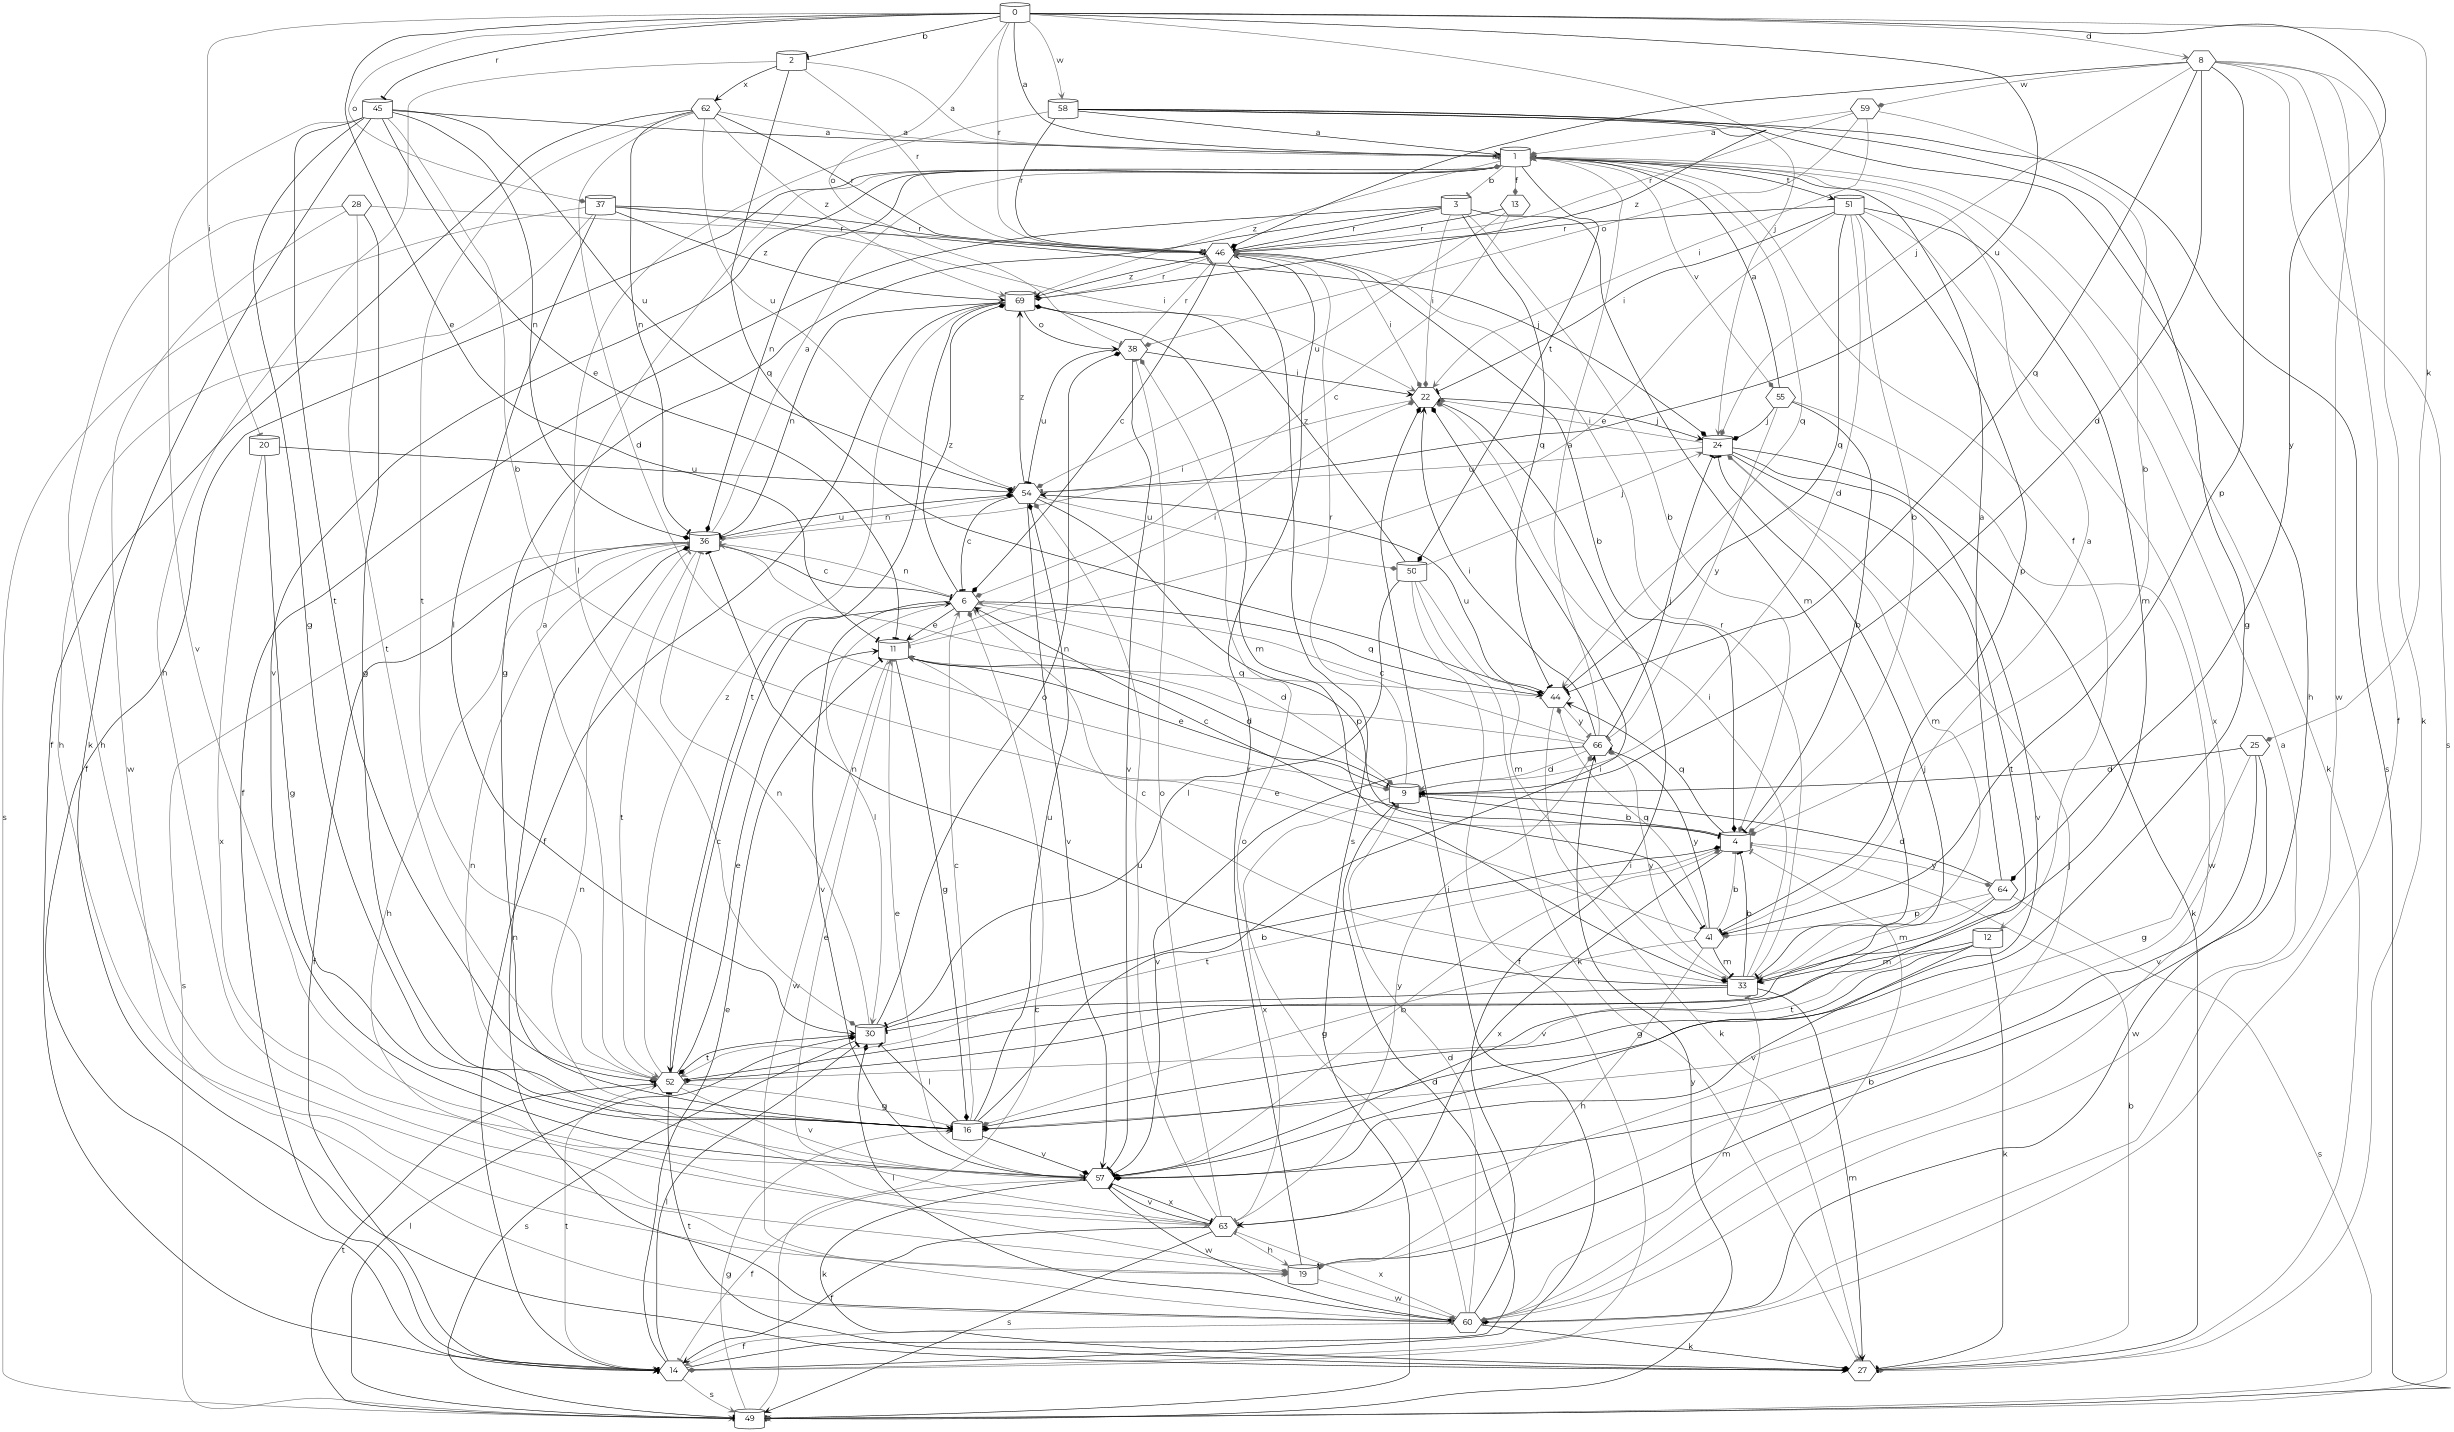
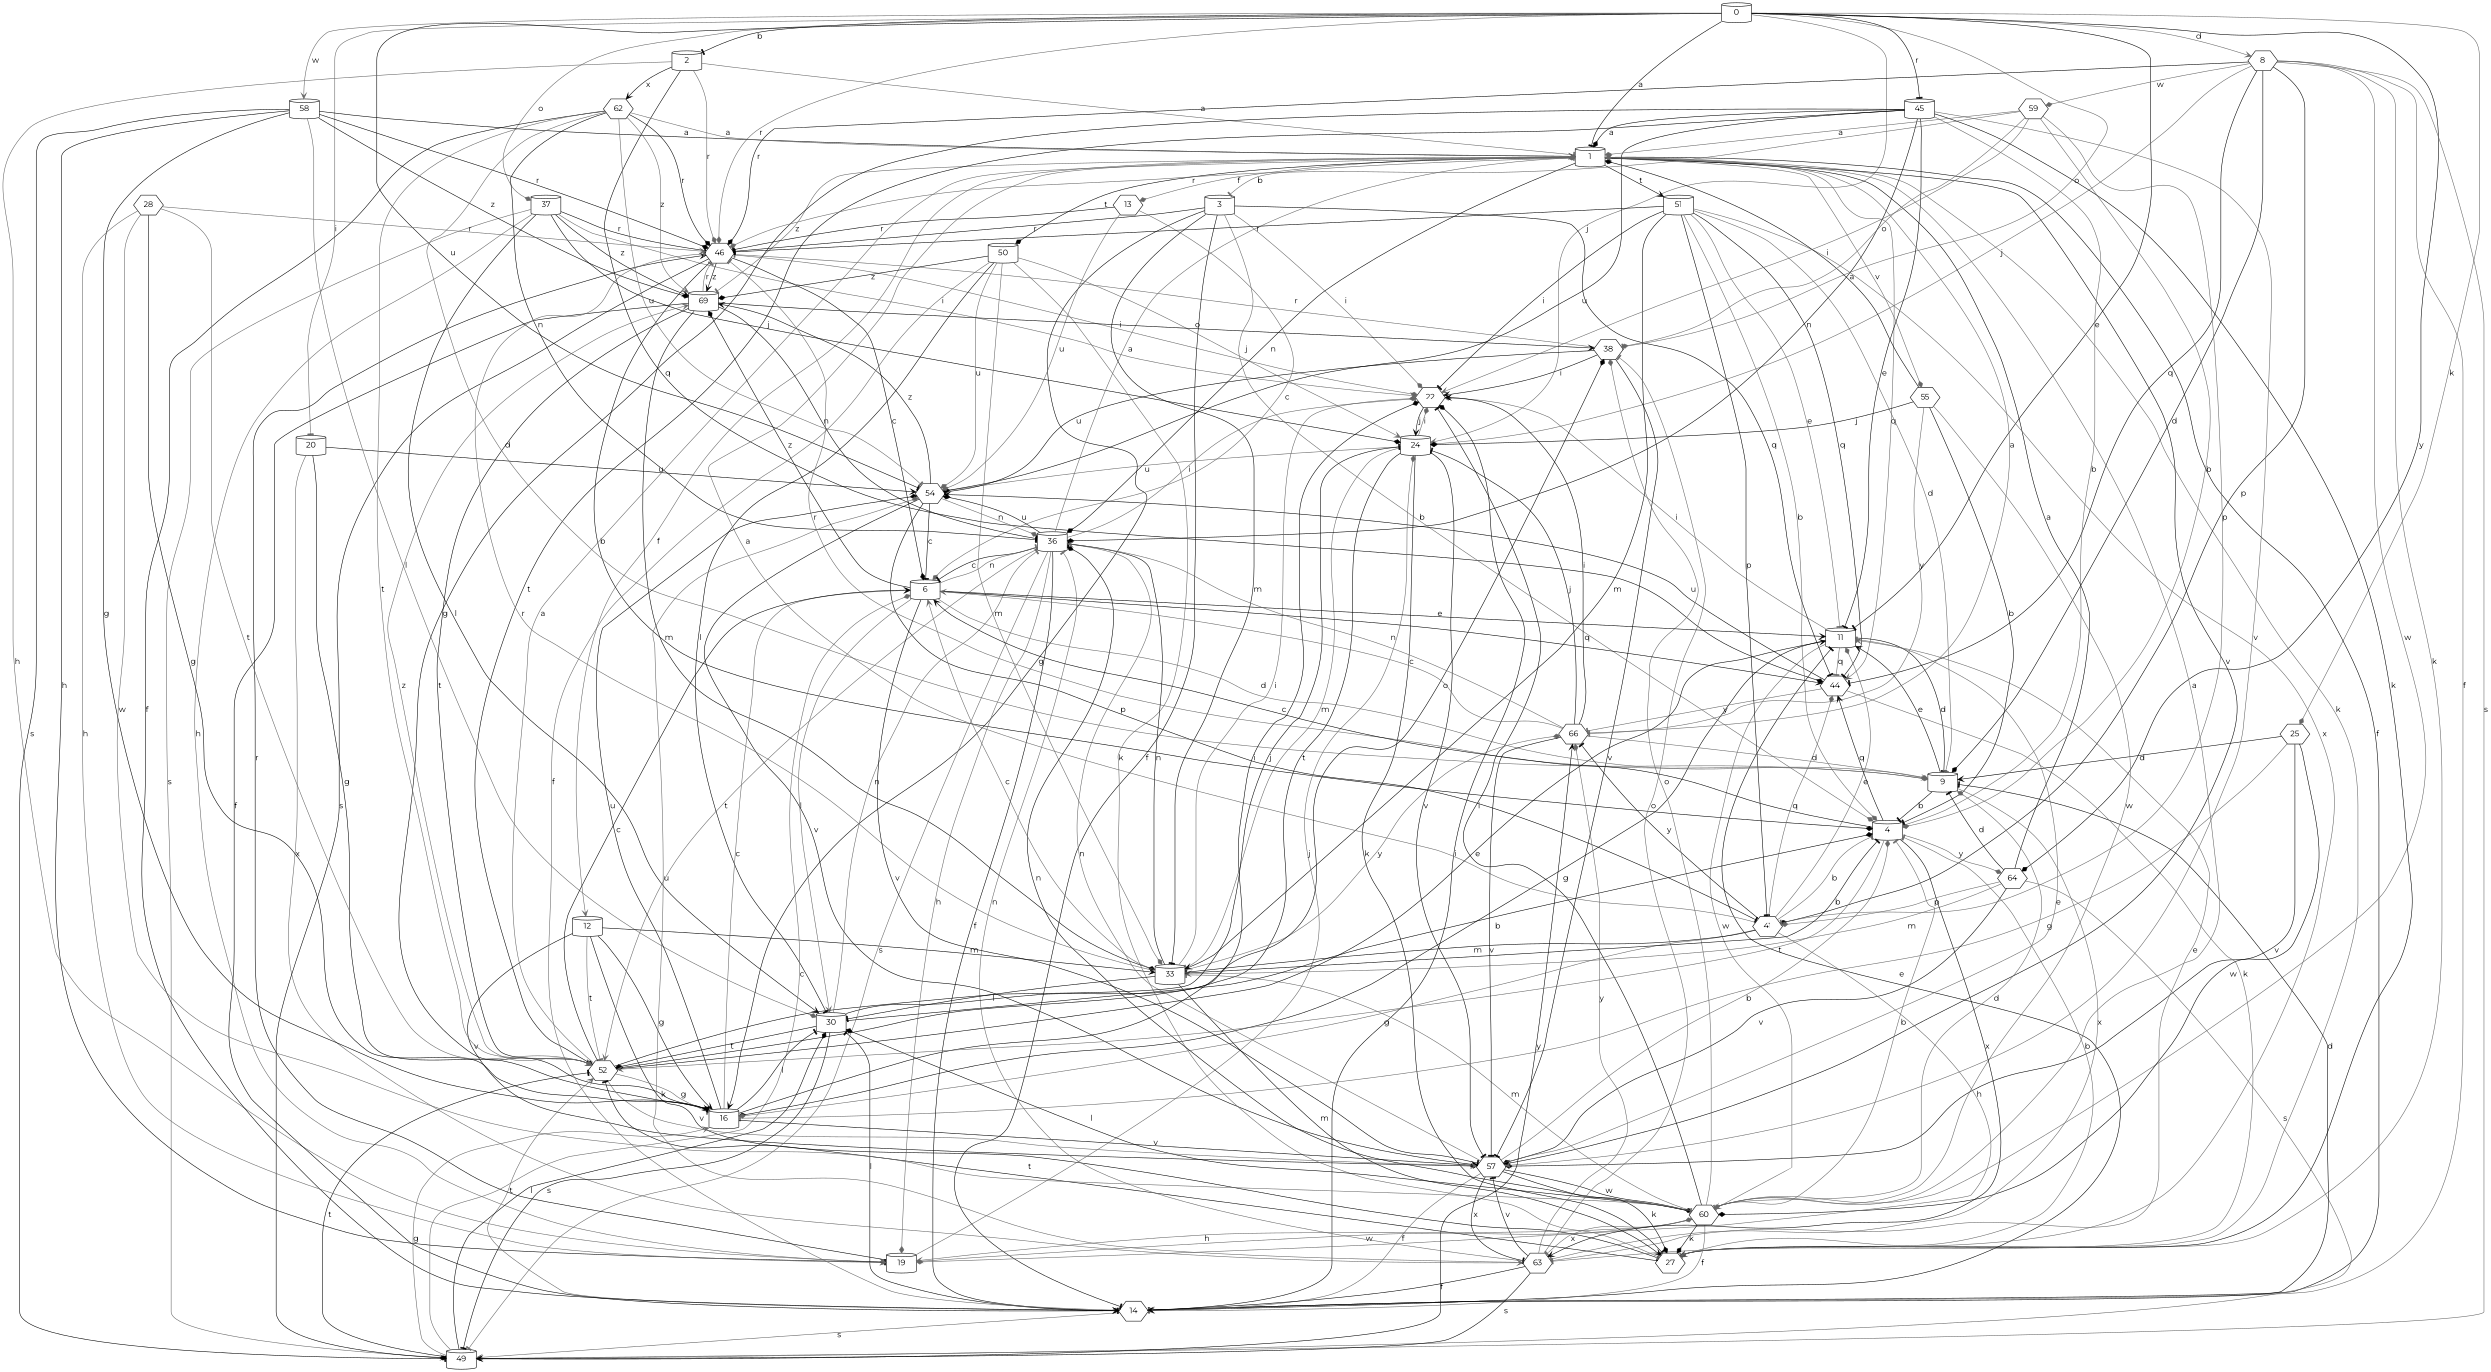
edge "54" -> "50": reversed
node "6": shape hexagon -> cylinder
edge "59" -> "41": added, label "p"
edge "63" -> "19": now "60" -> "19"
